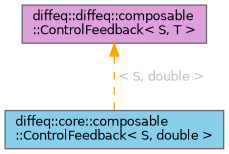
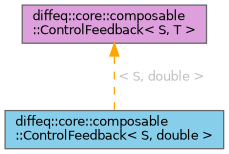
node "diffeq::diffeq::composable ::ControlFeedback< S, T >": label "diffeq::diffeq::composable ::ControlFeedback< S, T >" -> "diffeq::core::composable ::ControlFeedback< S, T >"
